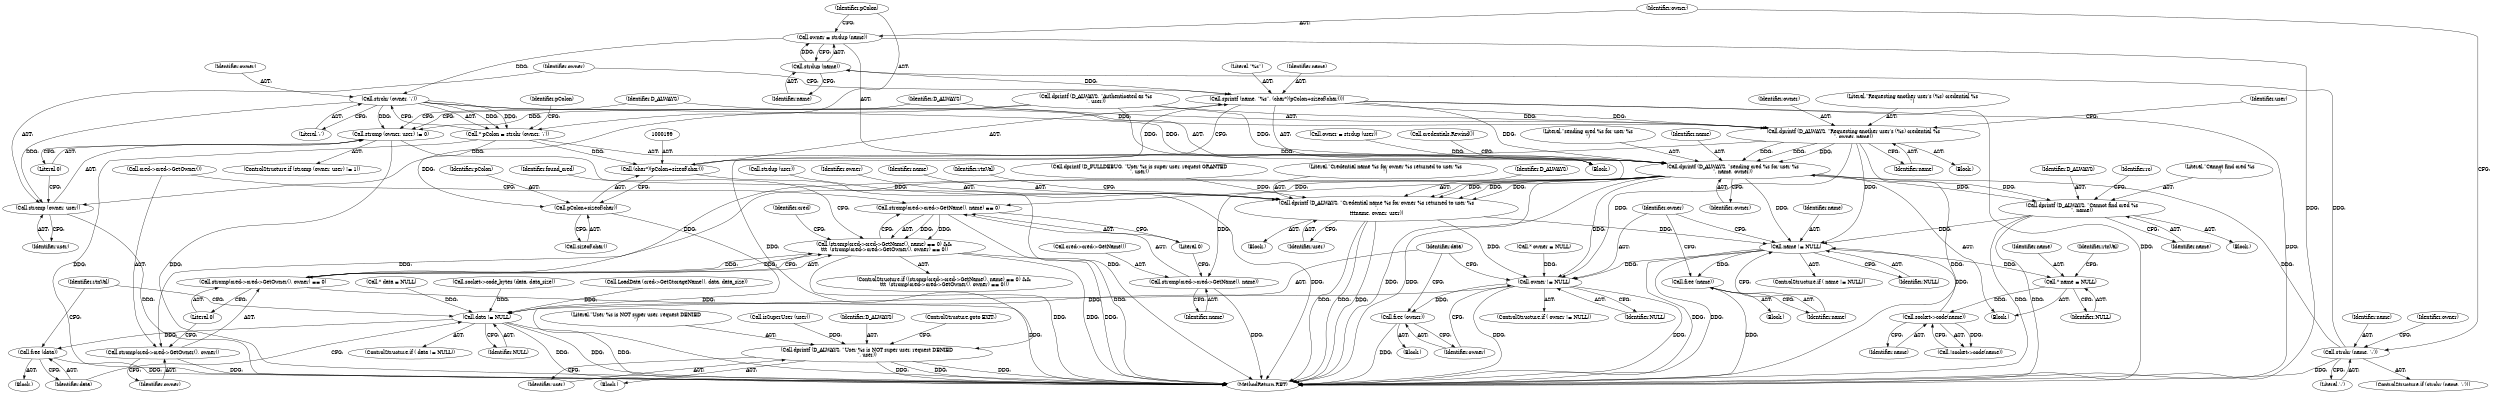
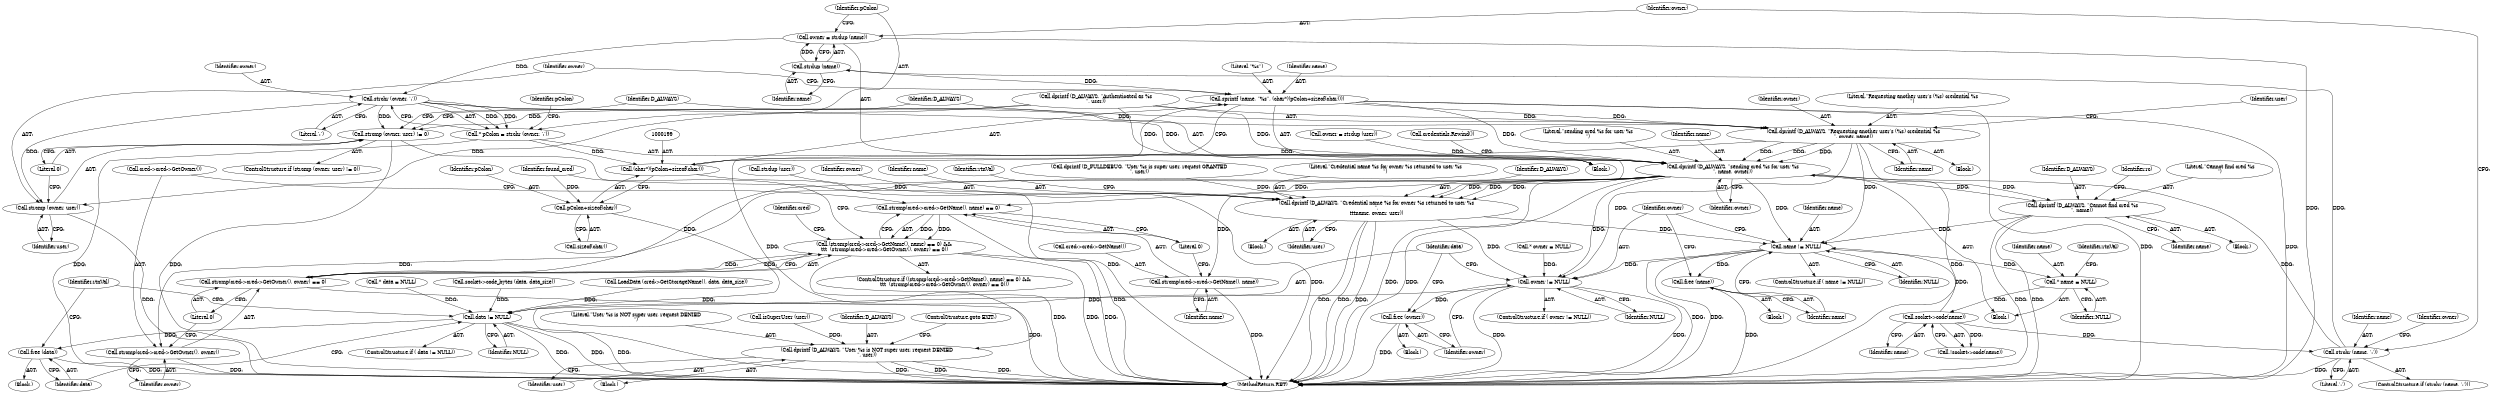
node "(ControlStructure,if (strcmp (owner, user) != 1))": label "(ControlStructure,if (strcmp (owner, user) != 1))" -> "(ControlStructure,if (strcmp (owner, user) != 0))"
edge "(Call,* pColon = strchr (owner, ':'))" -> "(Call,pColon+sizeof(char))": now "(Identifier,found_cred)" -> "(Call,pColon+sizeof(char))"
edge "(Call,socket->code(name))" -> "(Call,strchr (name, ':'))": added, label "DDG:"
